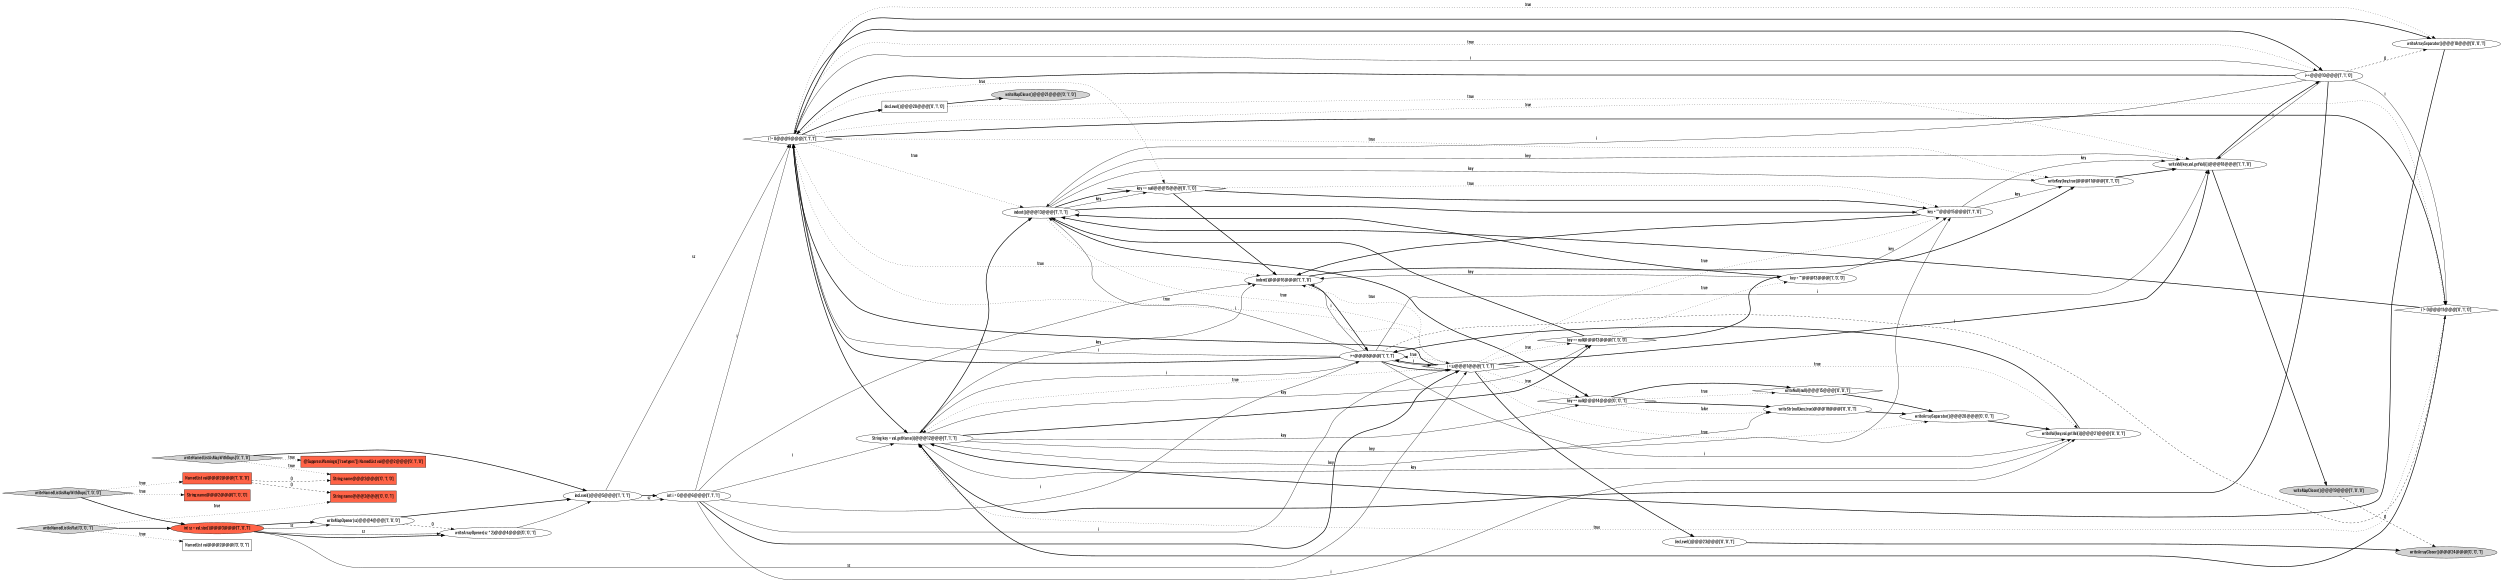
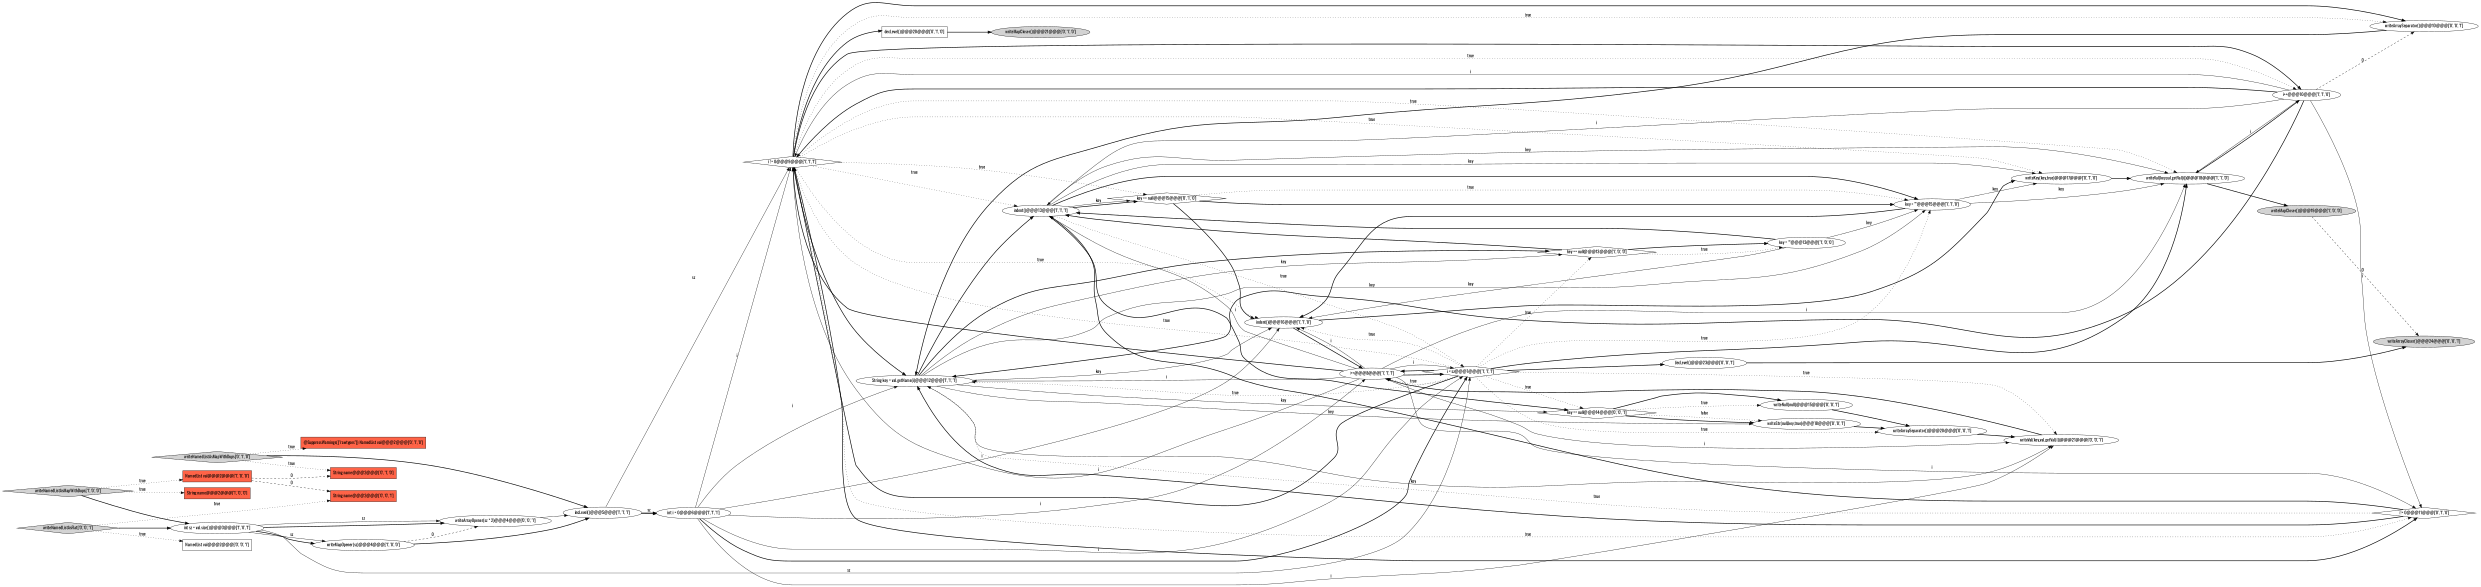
edge "decLevel()@@@20@@@['0', '1', '0']" -> "writeVal(key,val.getVal(i))@@@18@@@['1', '1', '0']": now "i != 0@@@9@@@['1', '1', '1']" -> "writeVal(key,val.getVal(i))@@@18@@@['1', '1', '0']"
edge "i++@@@8@@@['1', '1', '1']" -> "i != 0@@@11@@@['0', '1', '0']": style dashed -> solid
node "writeNull(null)@@@15@@@['0', '0', '1']": shape diamond -> ellipse
node "int sz = val.size()@@@3@@@['1', '0', '1']": fillcolor tomato -> white
